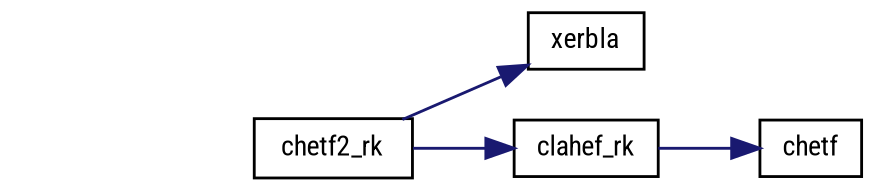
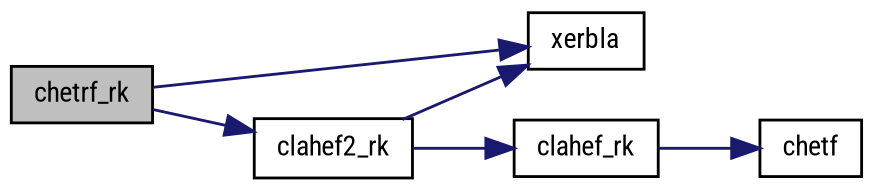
node "chetrf_rk": added
node "chetf2_rk": label "chetf2_rk" -> "clahef2_rk"
